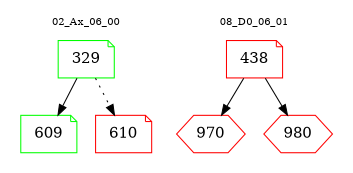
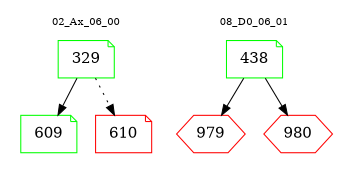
node "438": color red -> green
node "970": label "970" -> "979"
